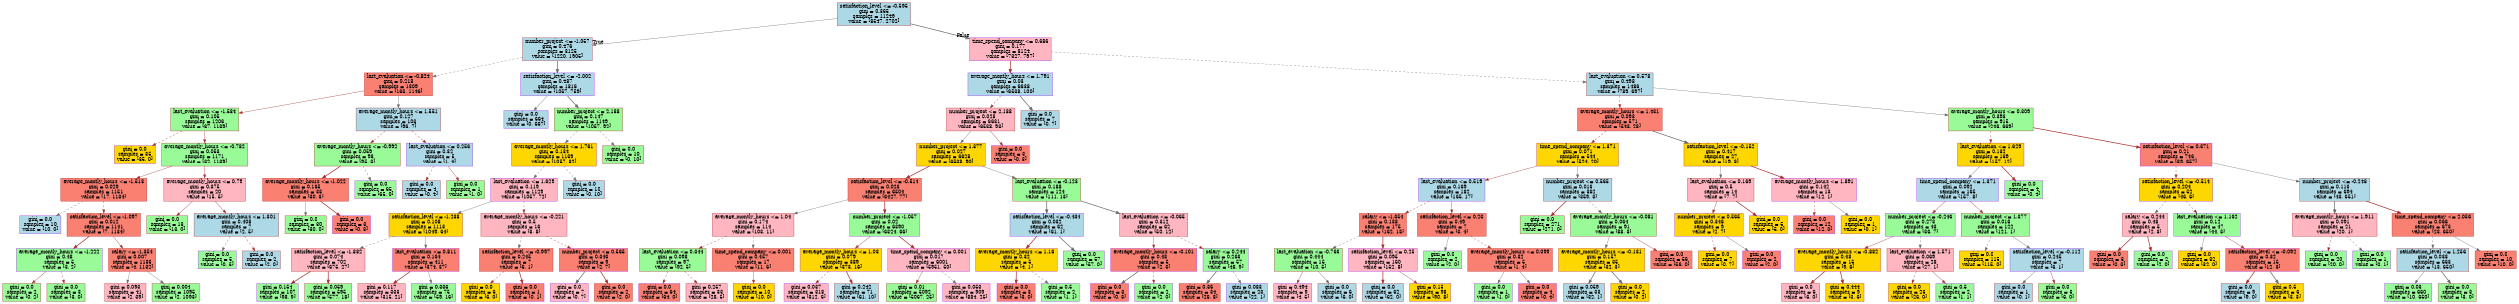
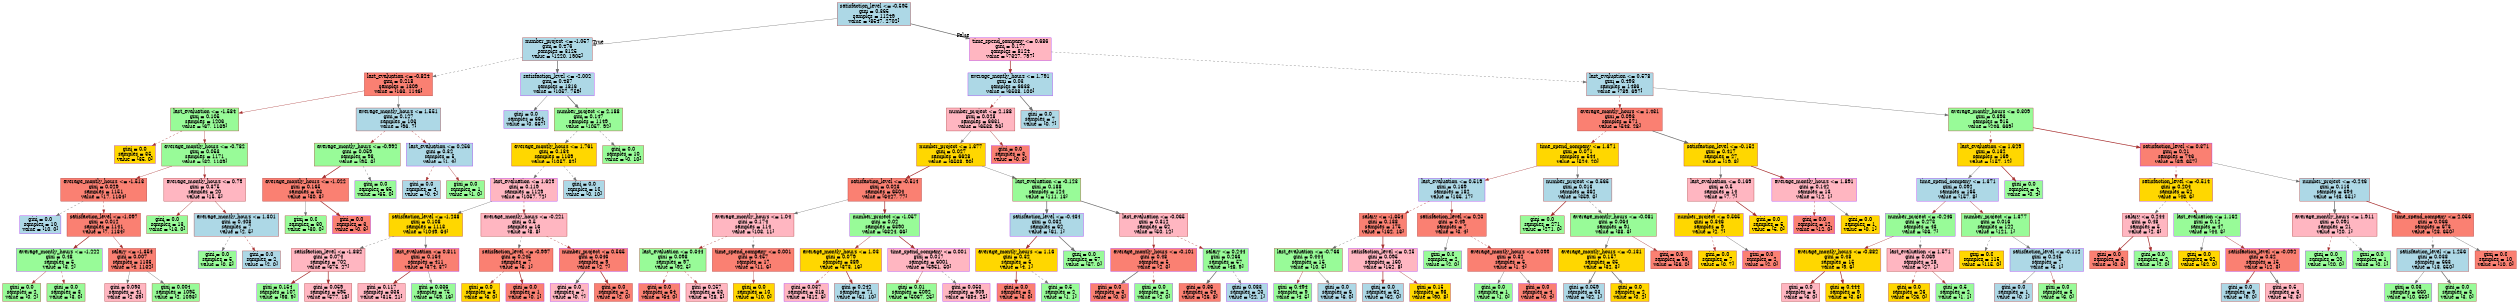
node "gini = 0.059 samples = 595 value = [577, 18]": fillcolor palegreen -> lightpink
node "gini = 0.494 samples = 9 value = [4, 5]": fillcolor lightpink -> palegreen
node "gini = 0.5 samples = 6 value = [3, 3]": fillcolor gold -> lightpink
